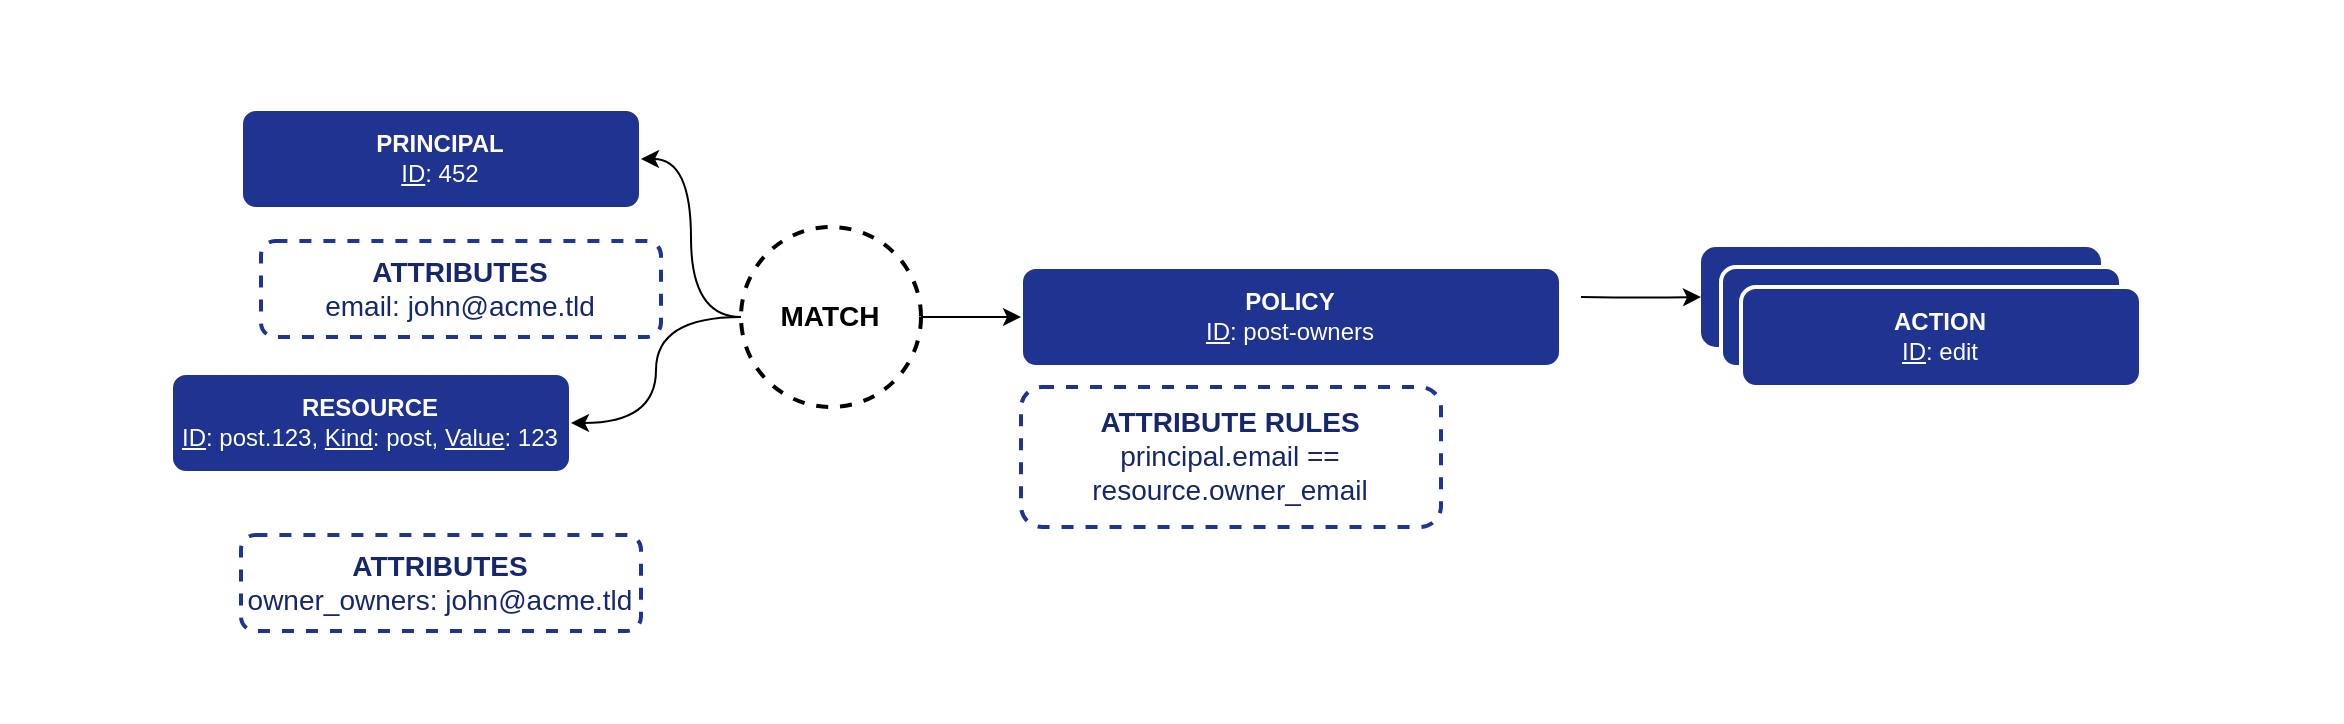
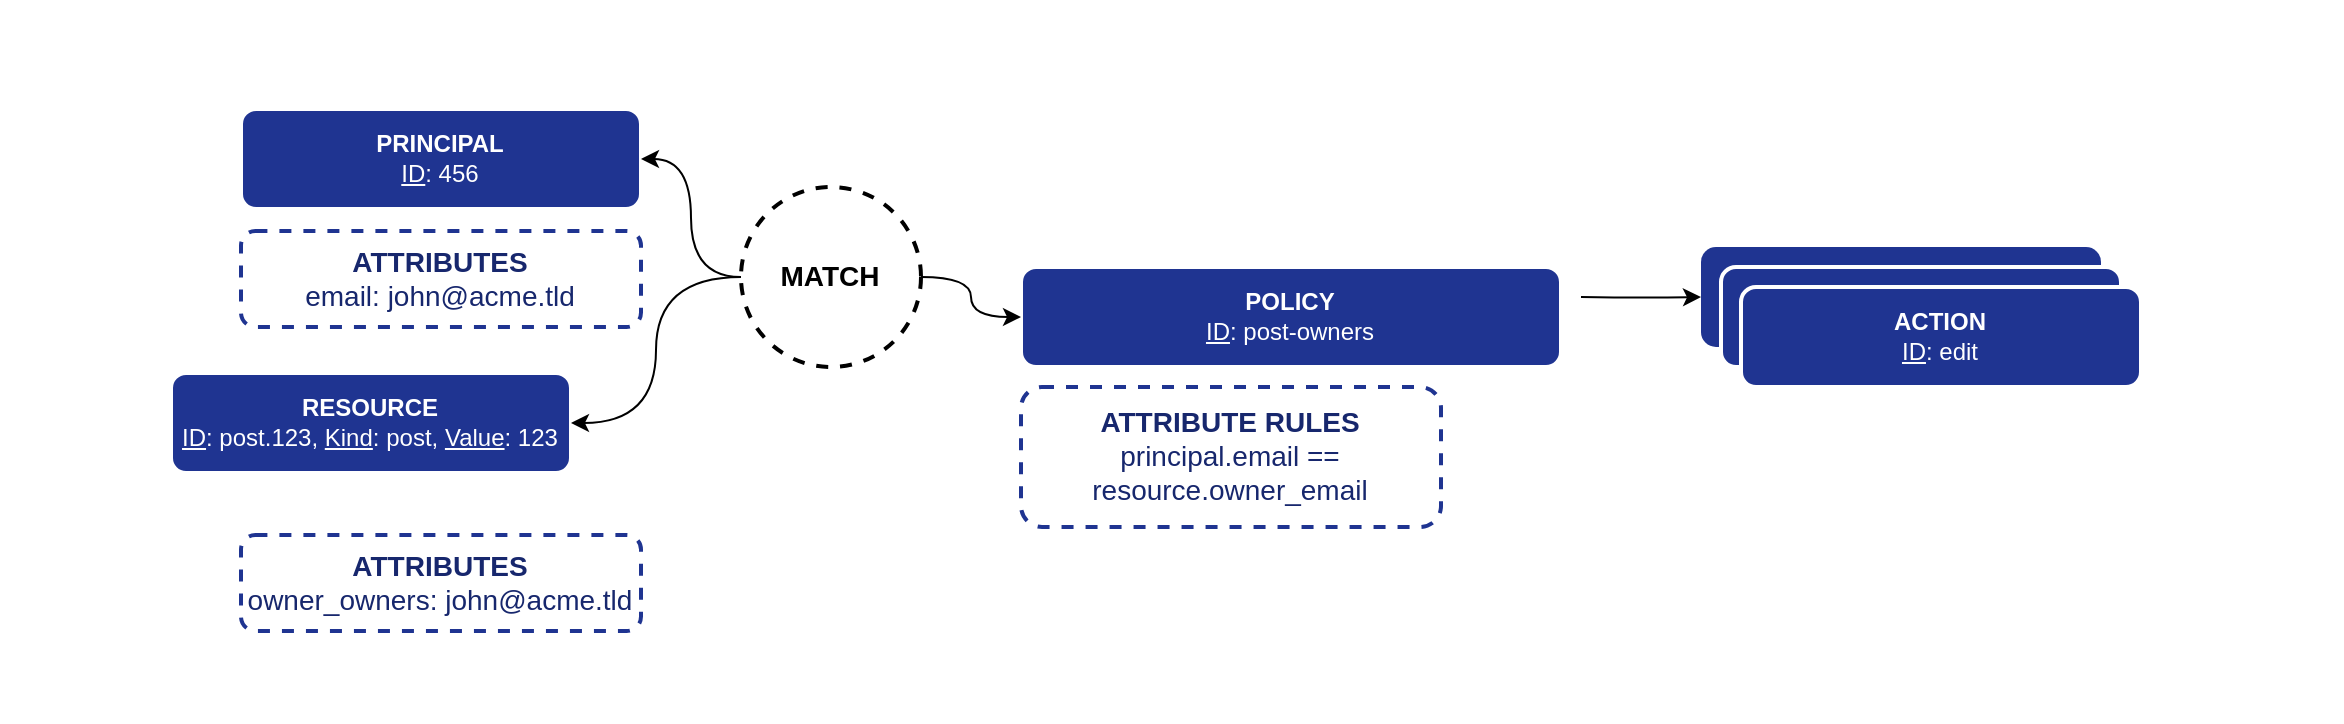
node "PRINCIPAL ID: 452": label "PRINCIPAL ID: 452" -> "PRINCIPAL ID: 456"
node "ATTRIBUTES email: john@acme.tld": moved (461, 289) -> (441, 279)
node "MATCH": moved (831, 317) -> (831, 277)
